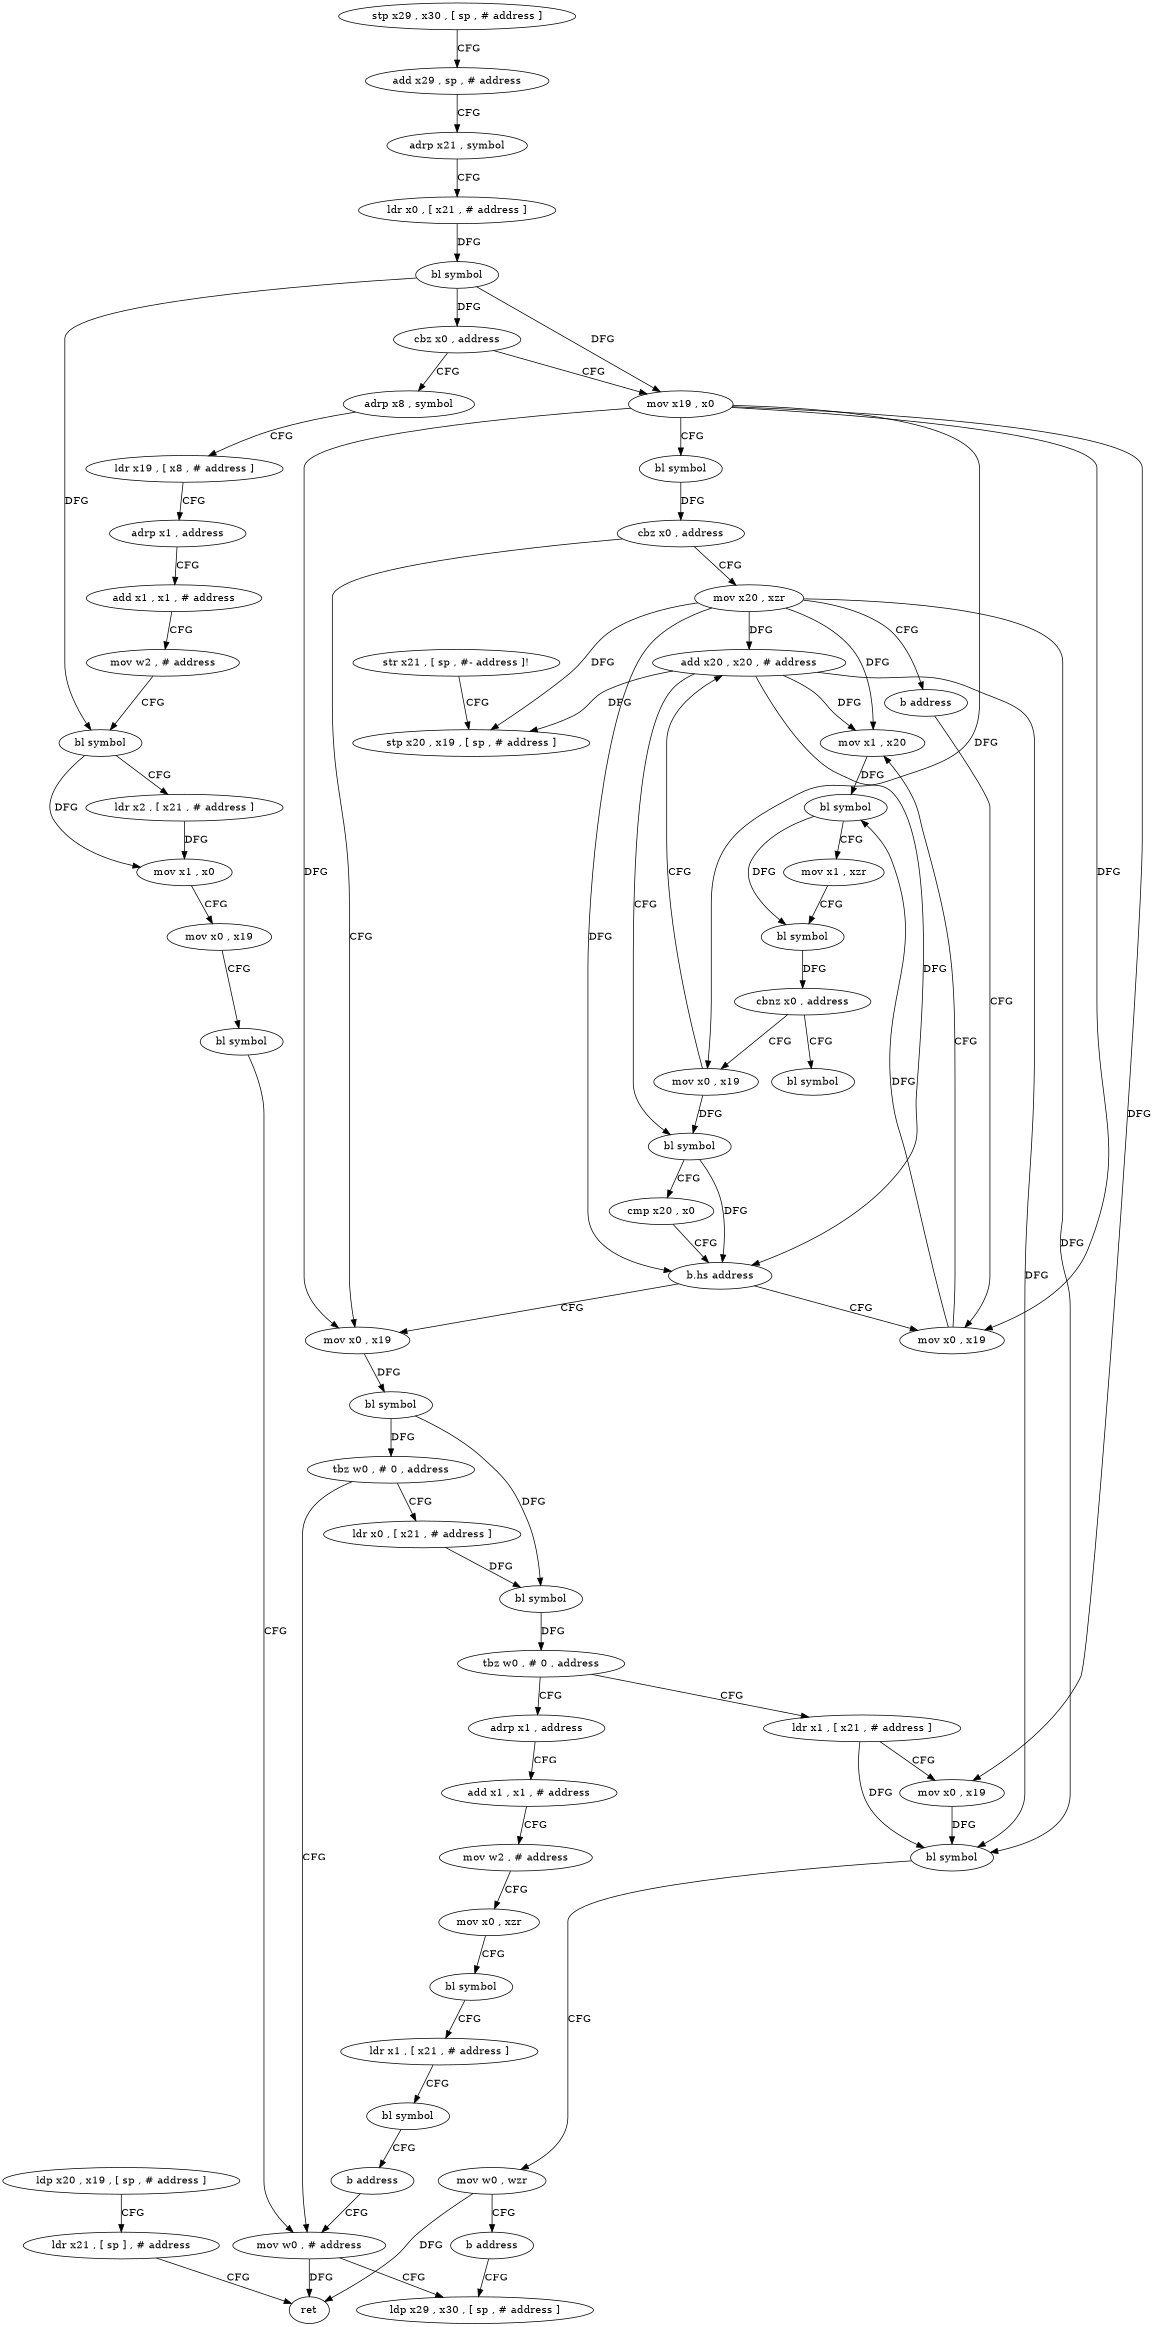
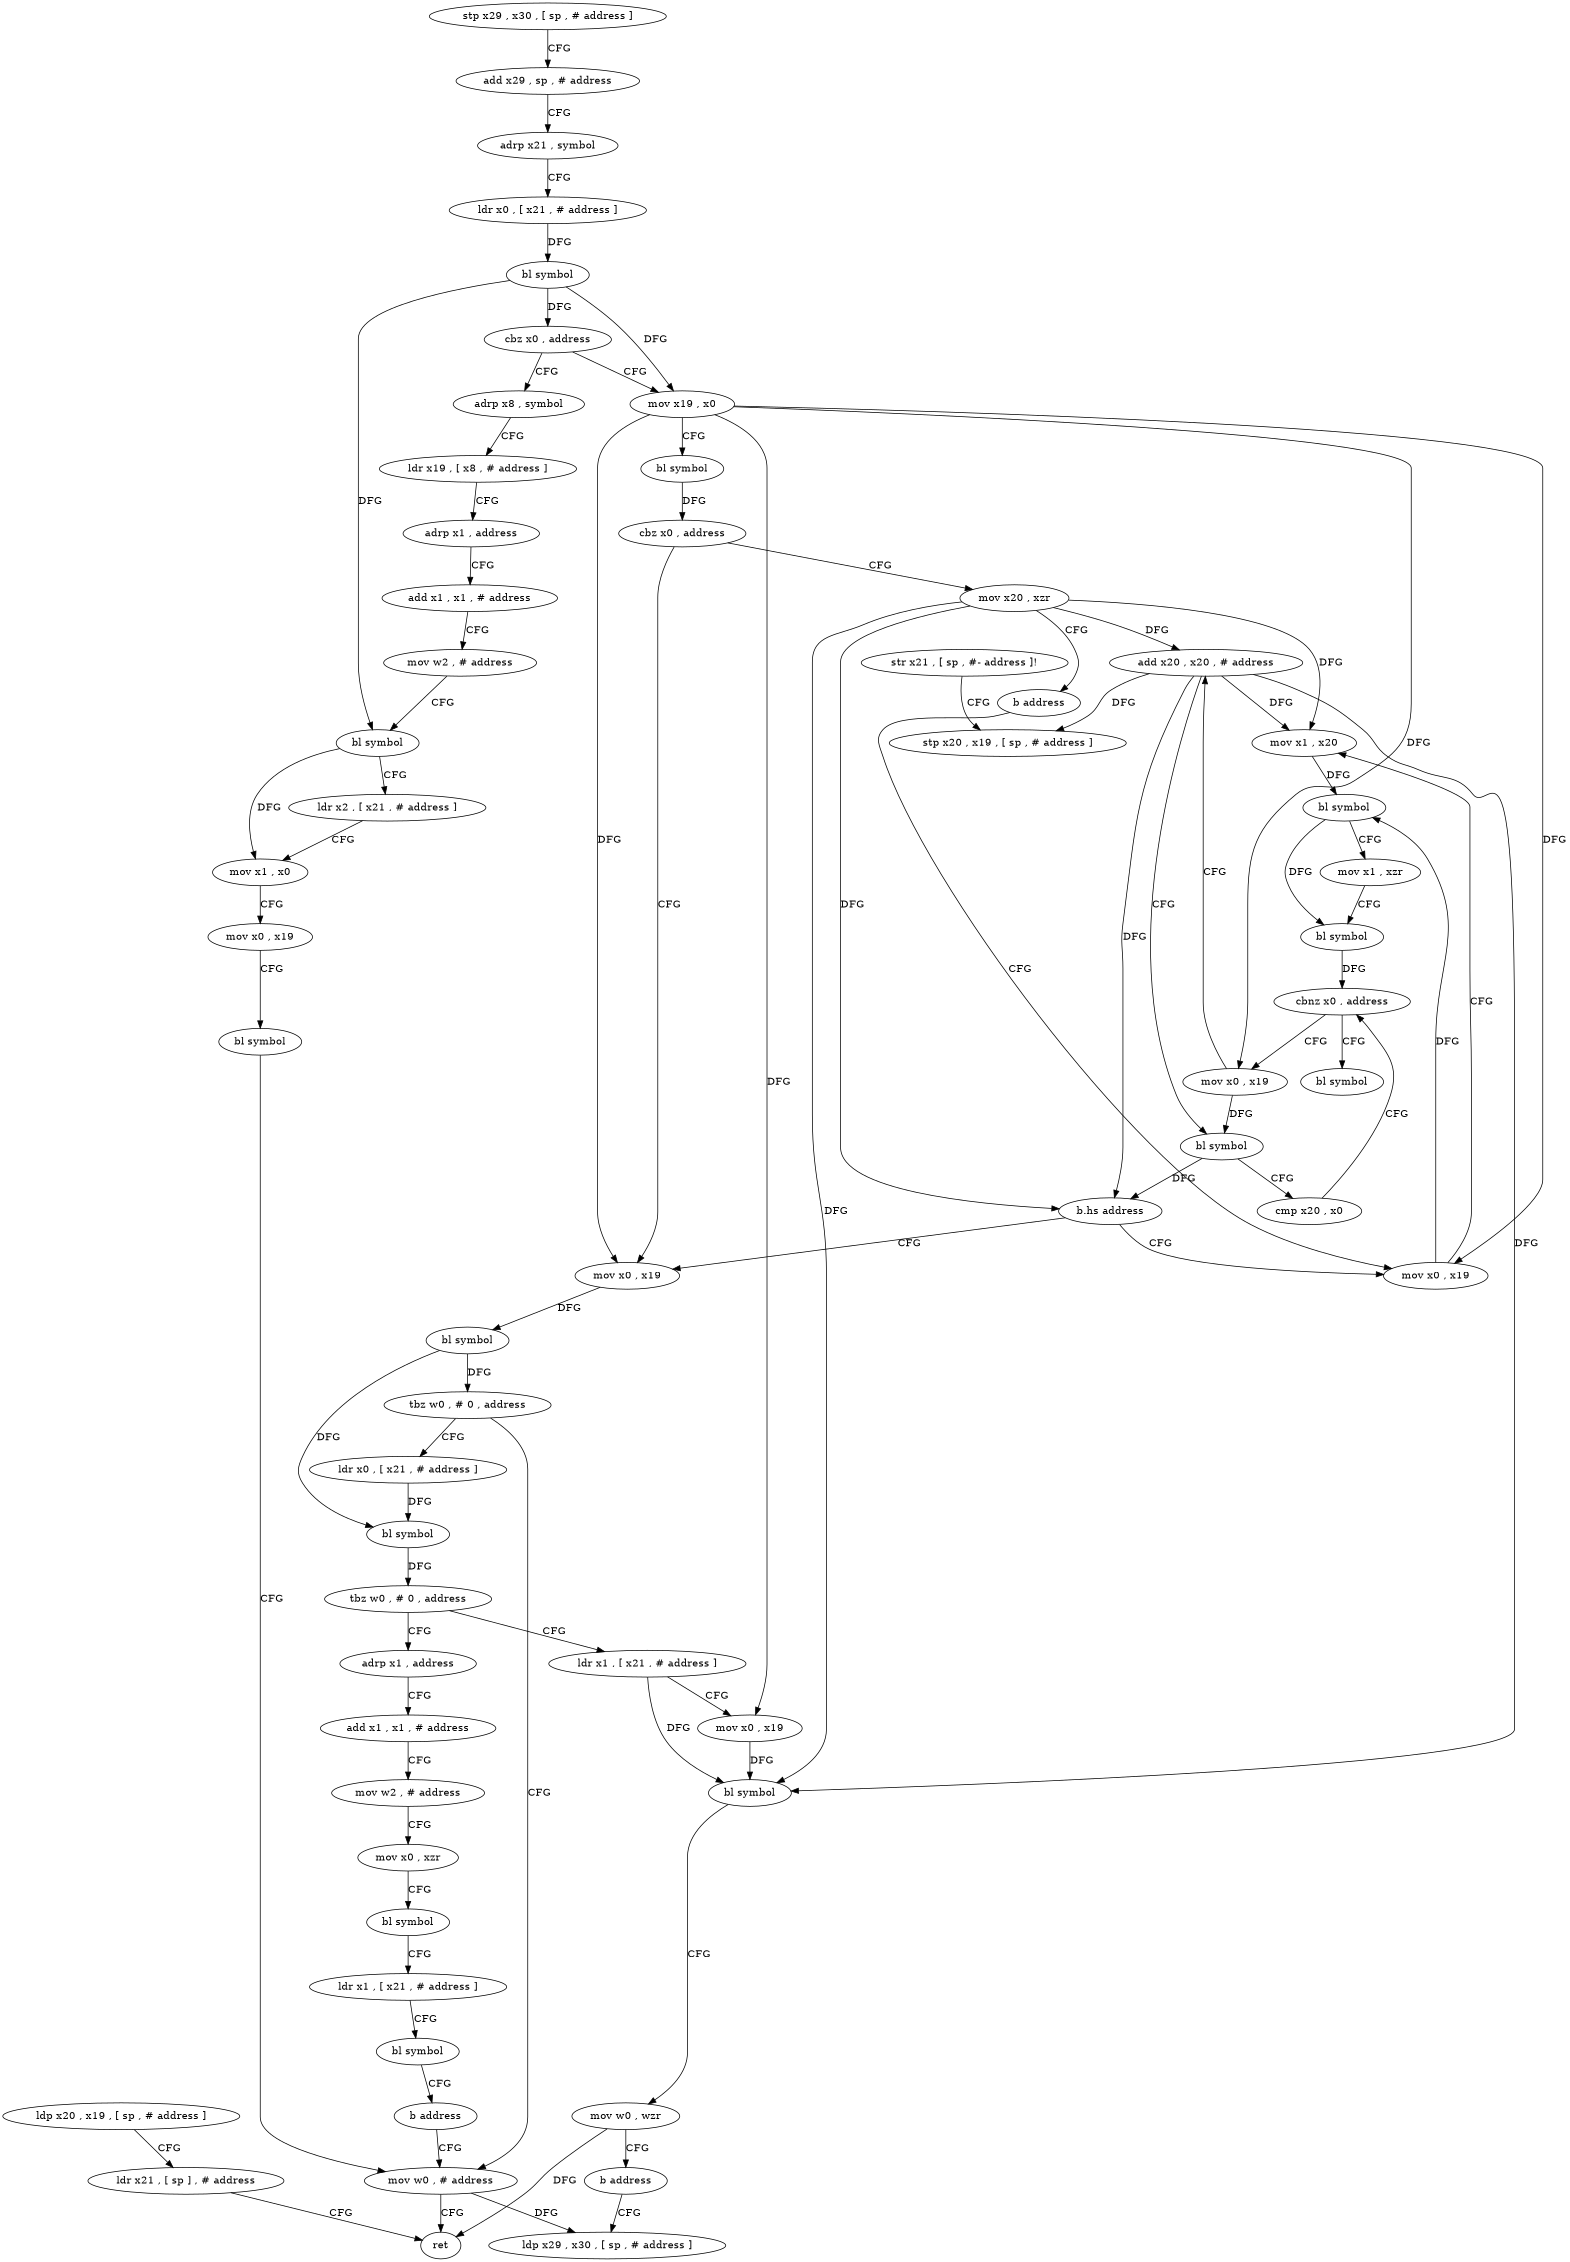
edge "mov x20 , xzr" -> "stp x20 , x19 , [ sp , # address ]": removed, label "DFG"
edge "ldr x2 , [ x21 , # address ]" -> "mov x1 , x0": label "DFG" -> "CFG"
edge "cmp x20 , x0" -> "b.hs address": now "cmp x20 , x0" -> "cbnz x0 , address"
edge "mov w0 , # address" -> "ret": label "DFG" -> "CFG"
edge "mov w0 , # address" -> "ldp x29 , x30 , [ sp , # address ]": label "CFG" -> "DFG"
